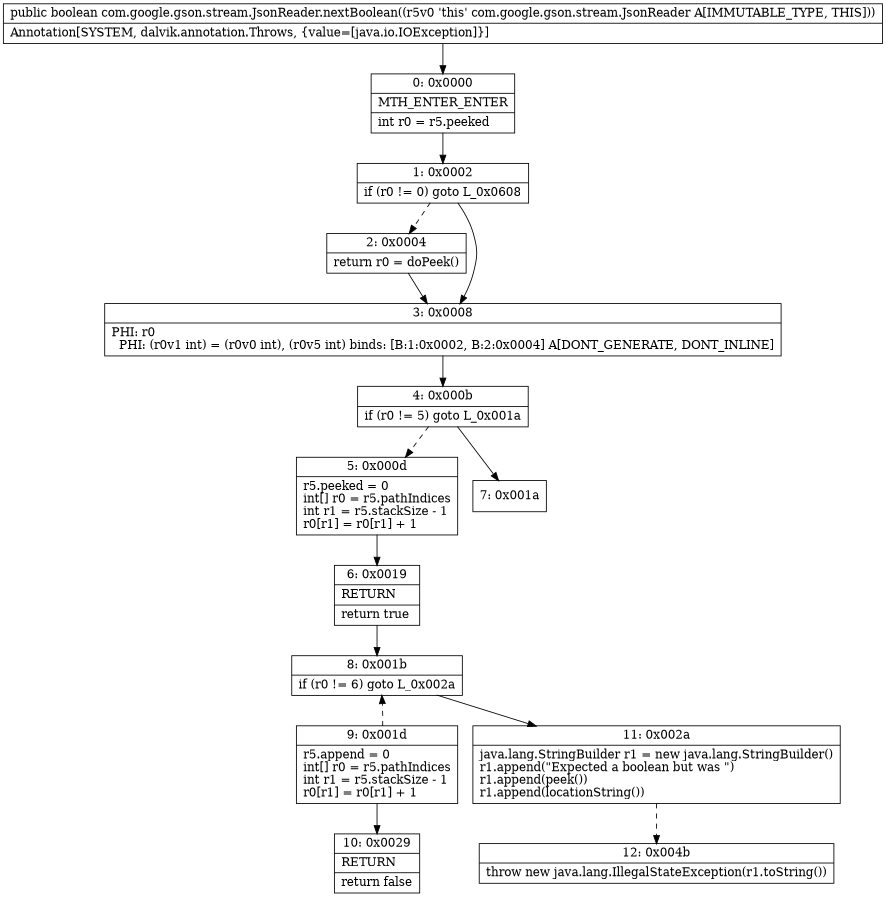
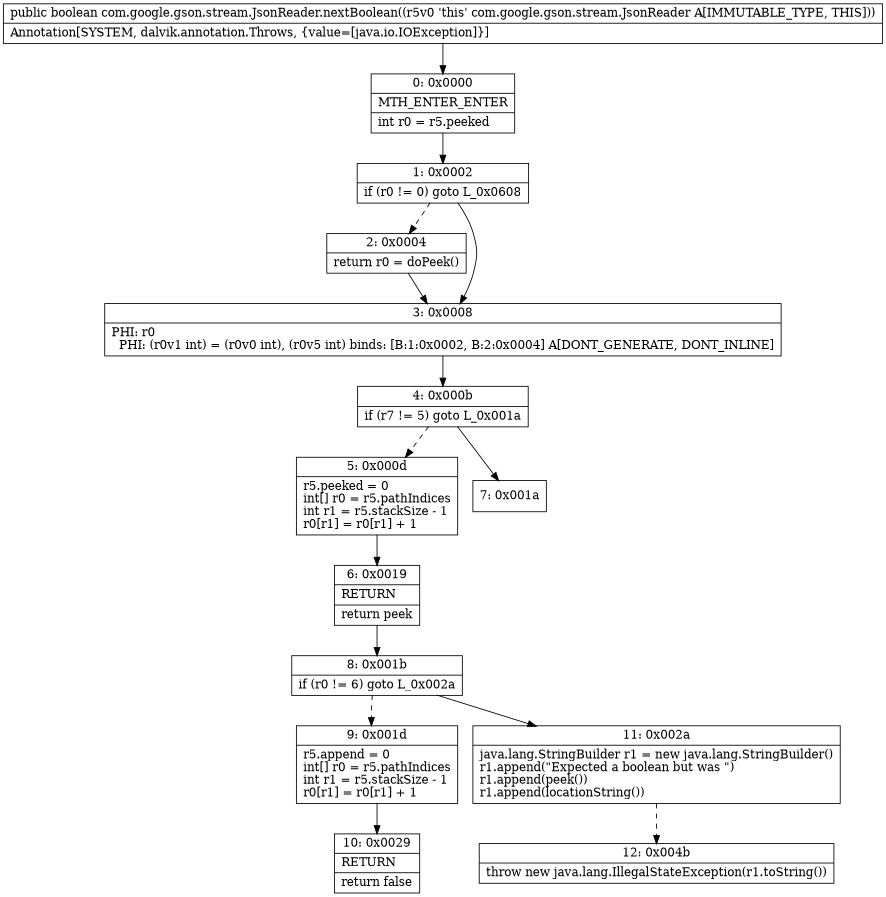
node "4: 0x000b": text "if (r0 != 5) goto L_0x001a" -> "if (r7 != 5) goto L_0x001a"
node "6: 0x0019": text "return true" -> "return peek"
edge "9: 0x001d" -> "8: 0x001b": reversed
